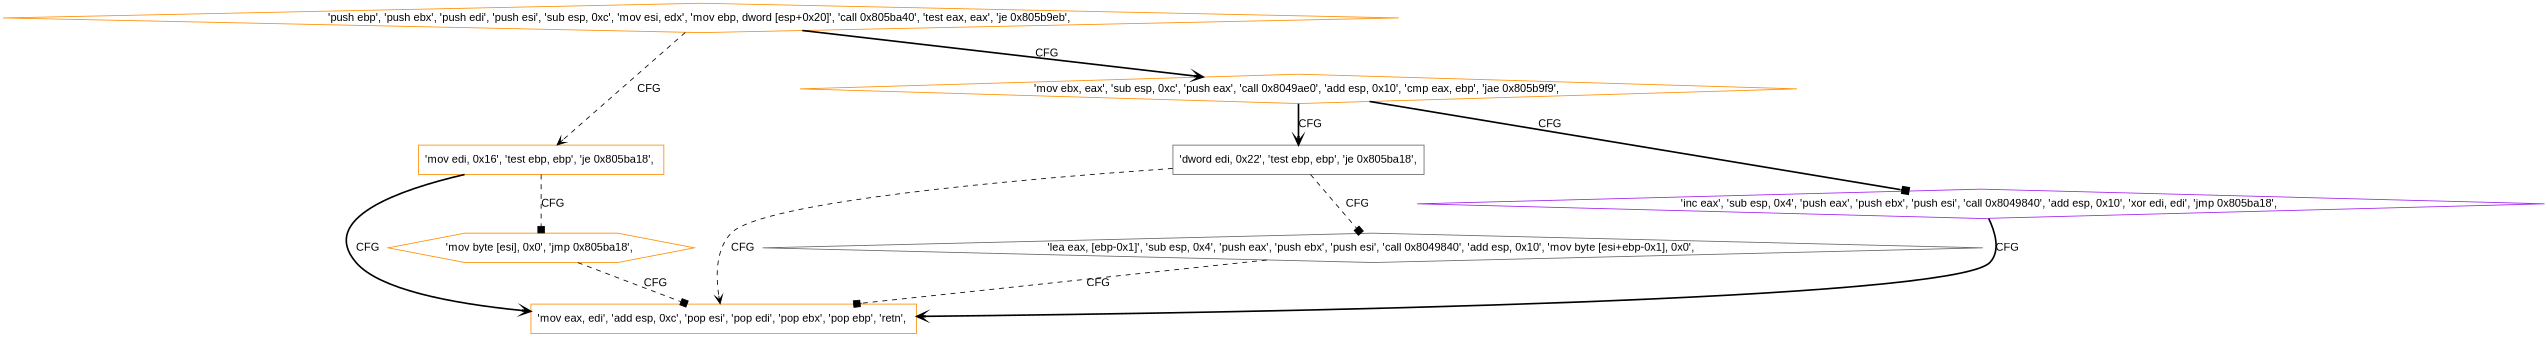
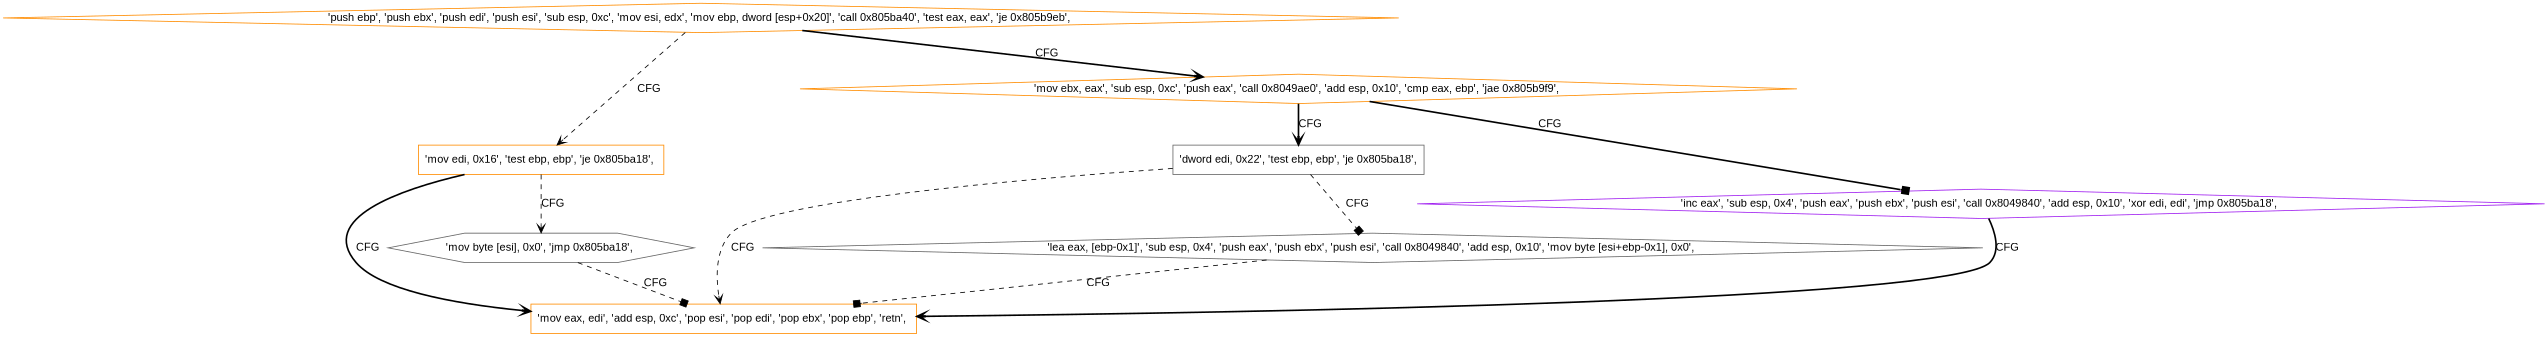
edge "'mov edi, 0x16', 'test ebp, ebp', 'je 0x805ba18'," -> "'mov byte [esi], 0x0', 'jmp 0x805ba18',": arrowhead box -> vee
node "'mov byte [esi], 0x0', 'jmp 0x805ba18',": color darkorange -> gray40
